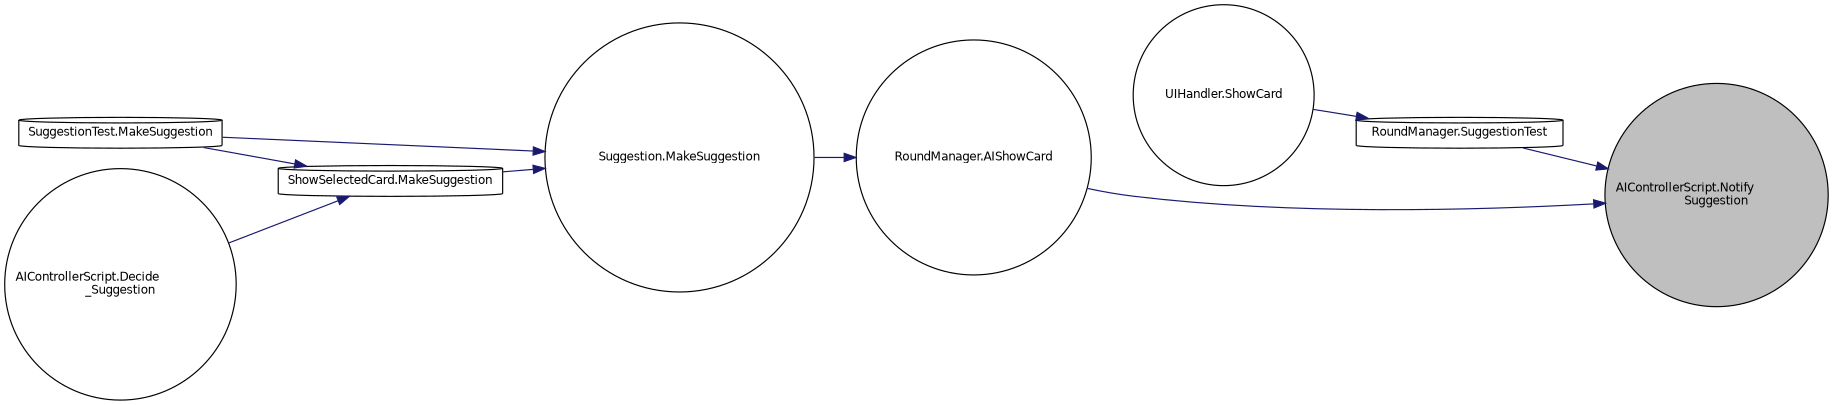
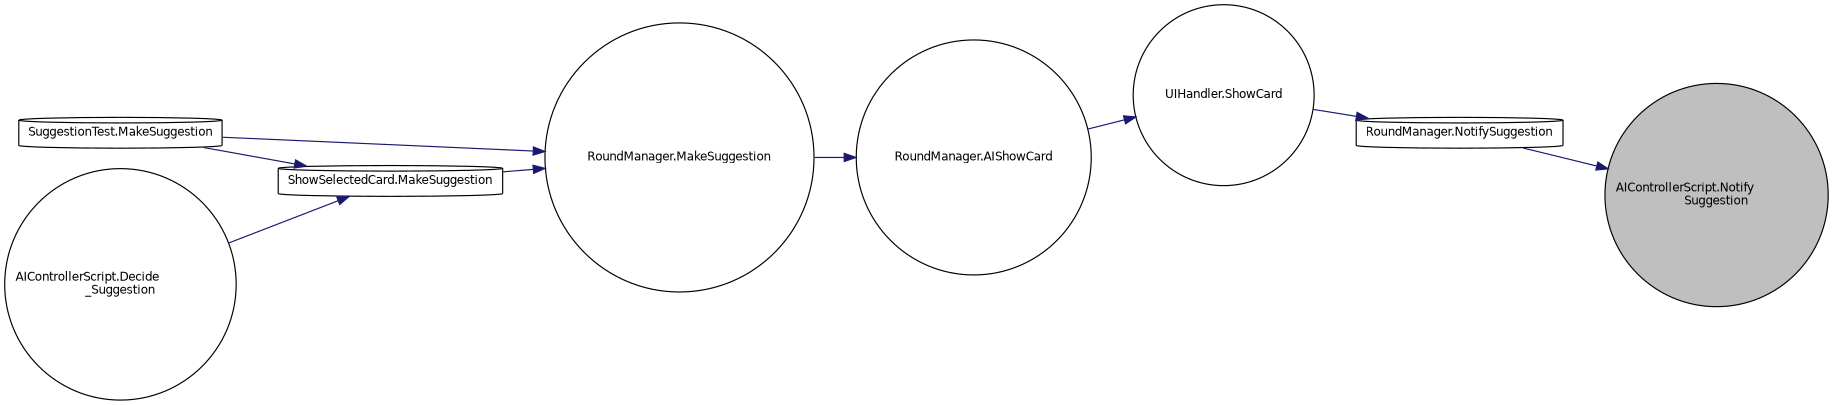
node "RoundManager.SuggestionTest": label "RoundManager.SuggestionTest" -> "RoundManager.NotifySuggestion"
node "Suggestion.MakeSuggestion": label "Suggestion.MakeSuggestion" -> "RoundManager.MakeSuggestion"
edge "RoundManager.AIShowCard" -> "AIControllerScript.Notify Suggestion": now "RoundManager.AIShowCard" -> "UIHandler.ShowCard"
